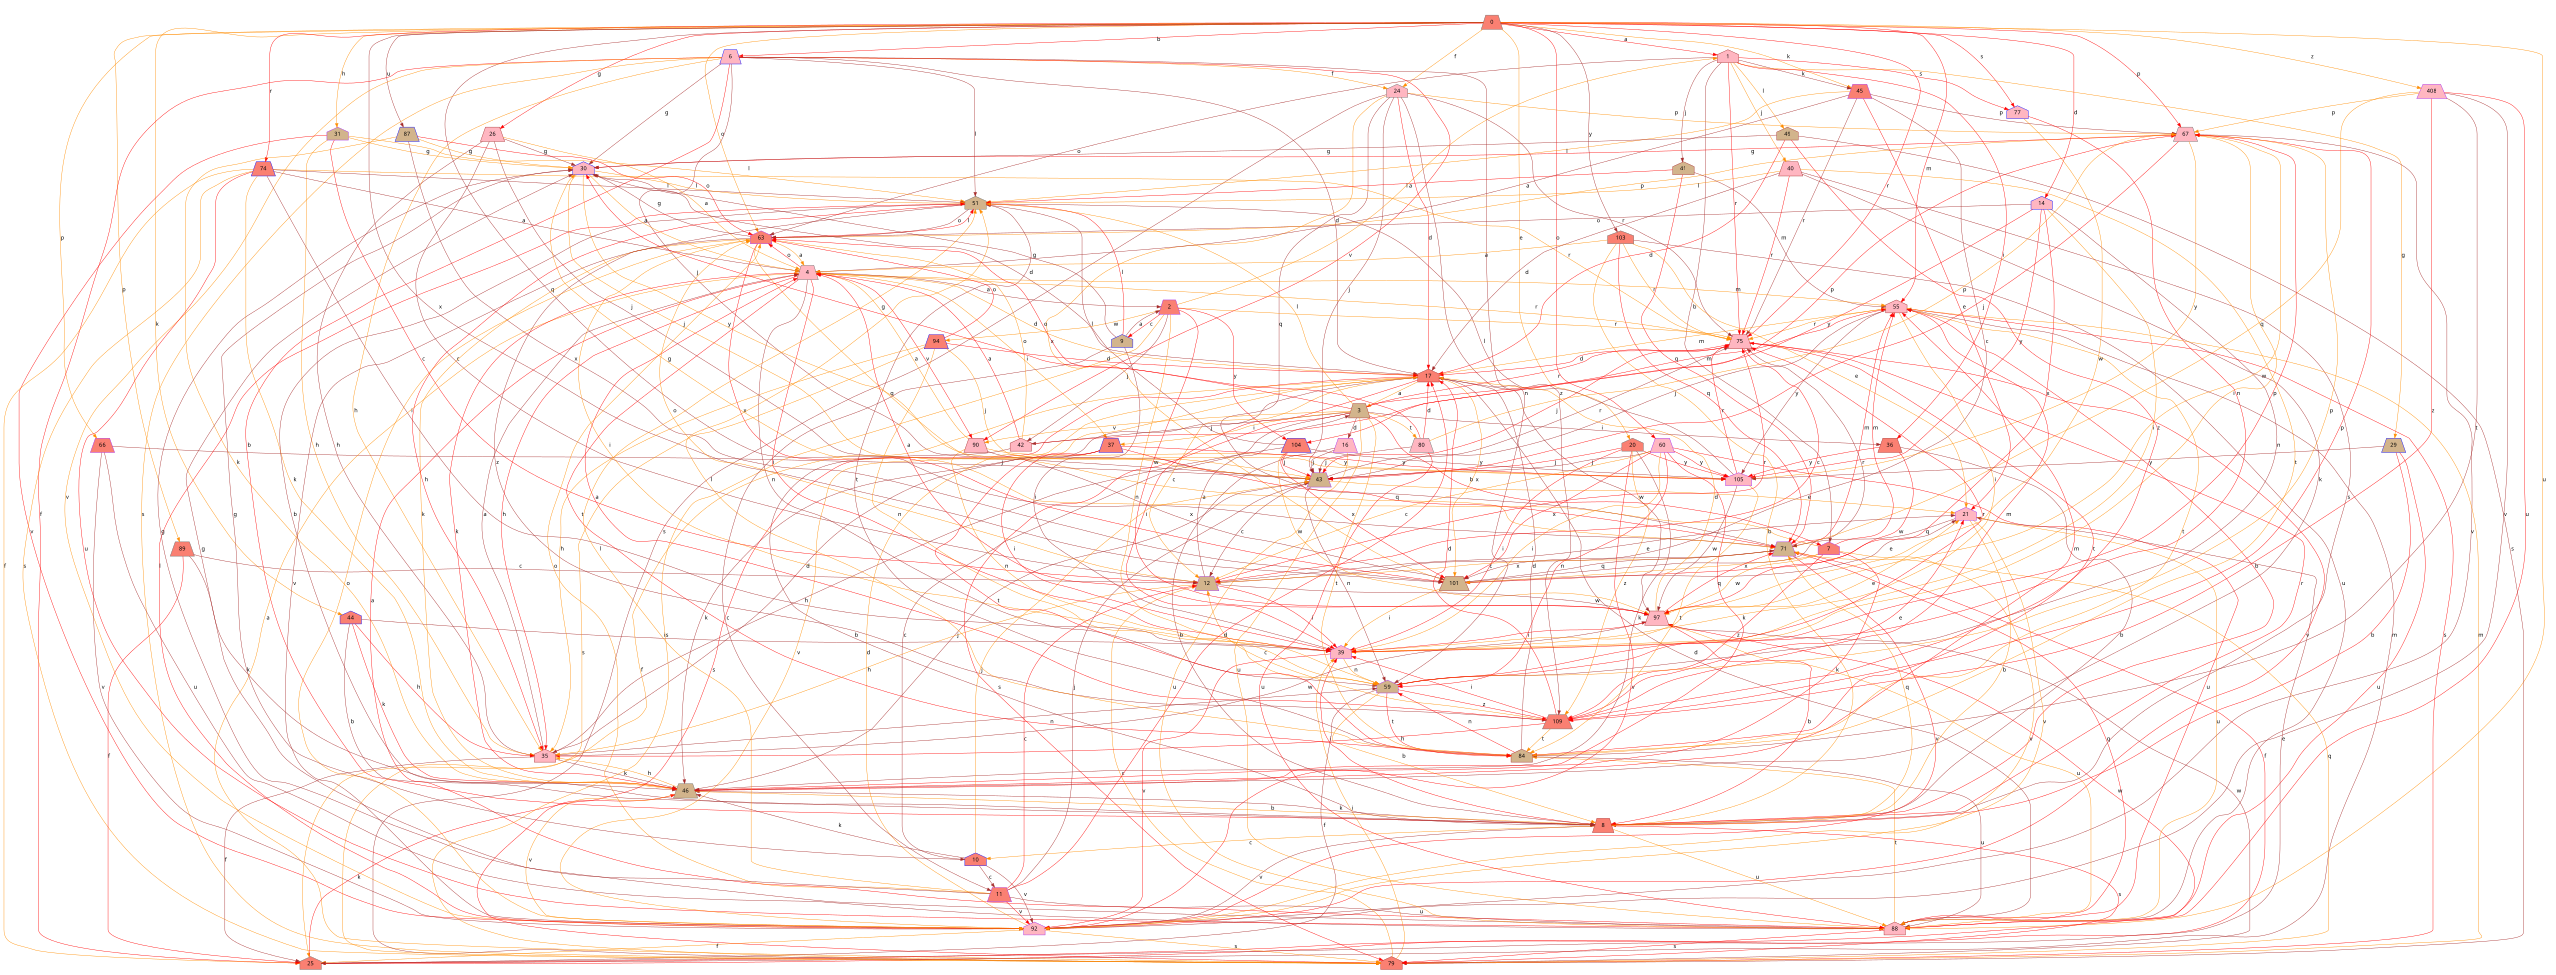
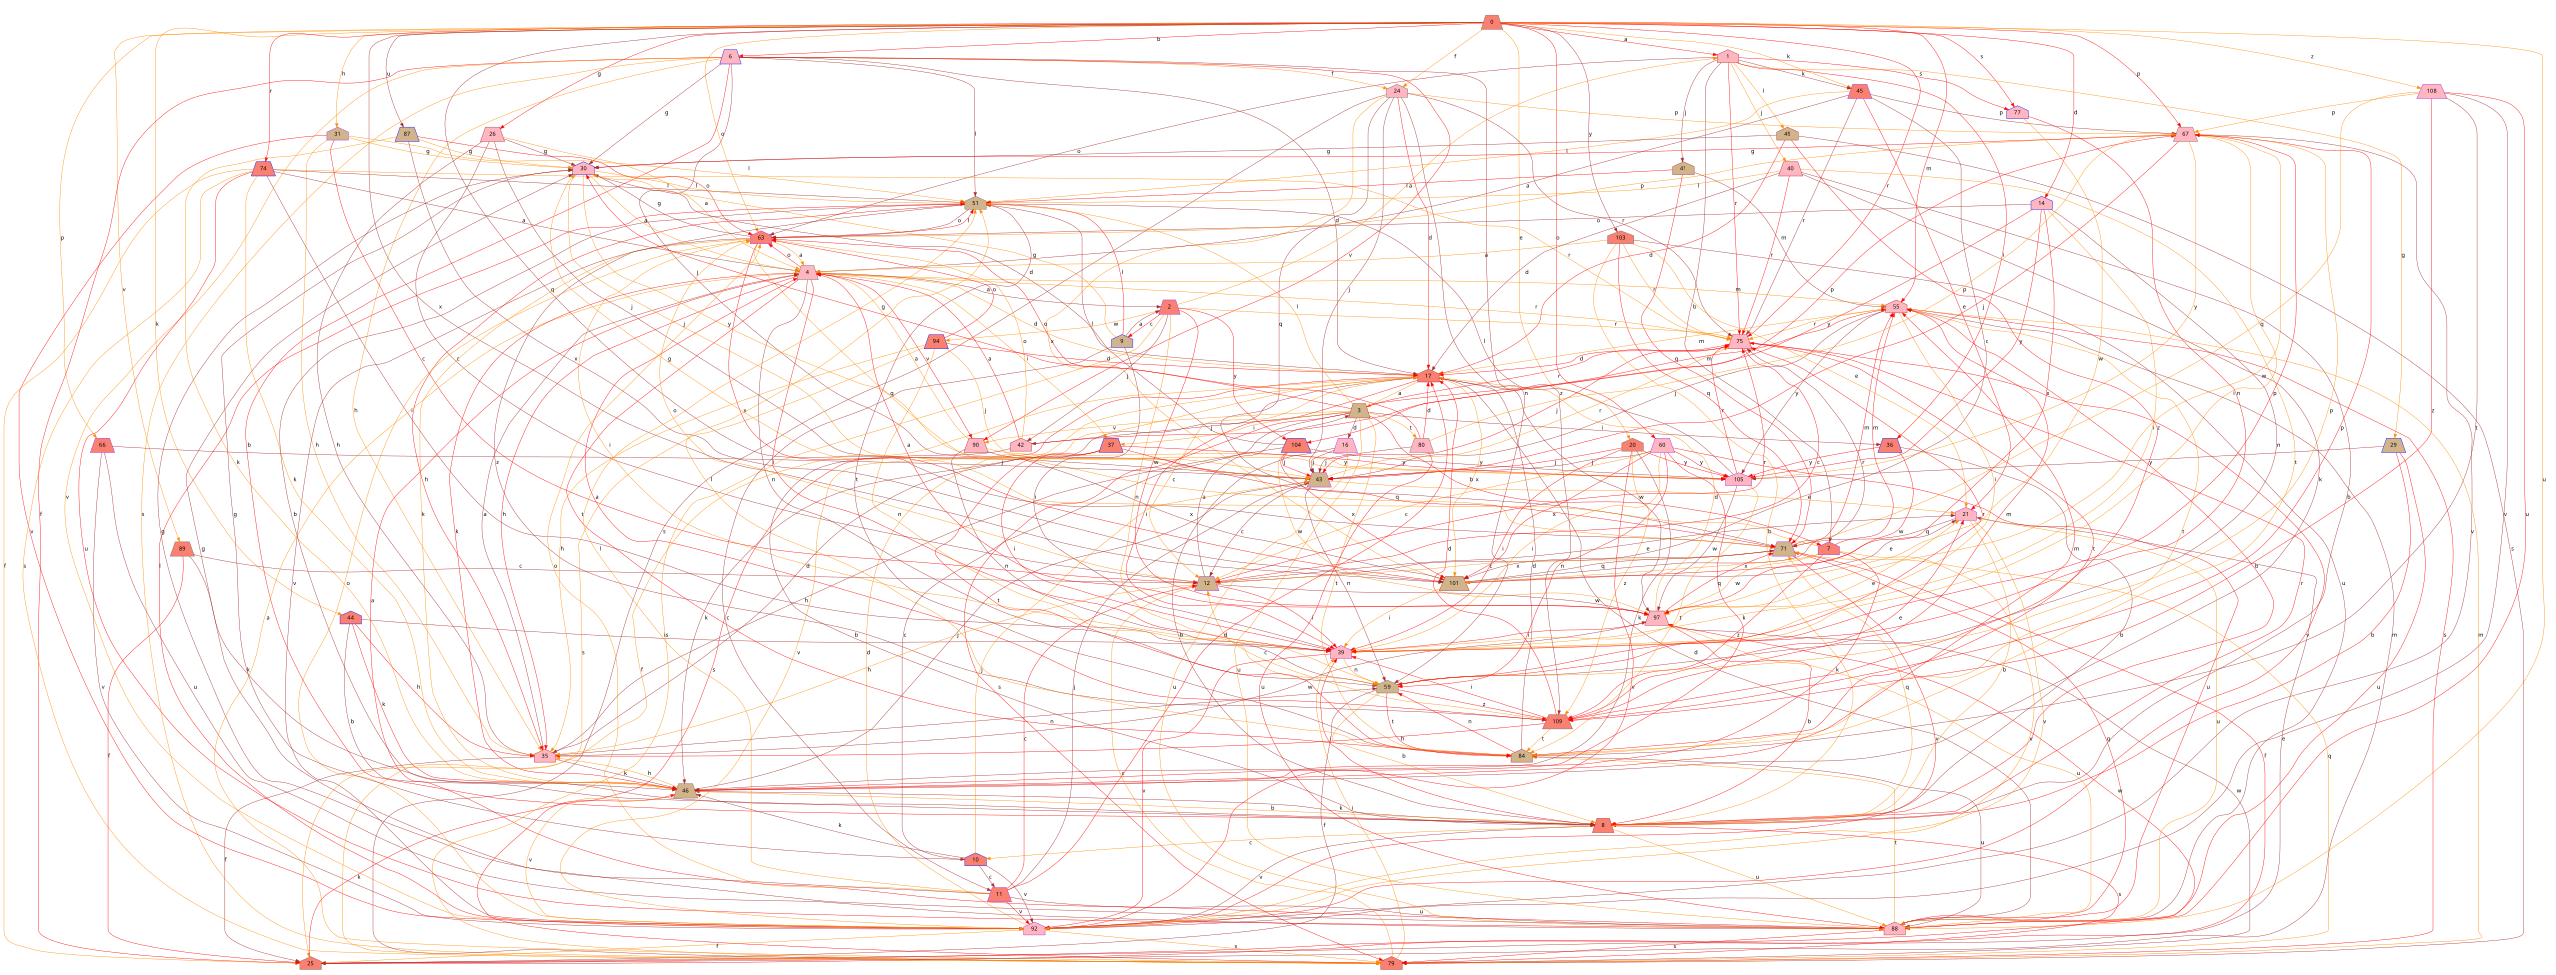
node "408": label "408" -> "108"
edge "9" -> "30": color brown -> darkorange
edge "0" -> "89": label "p" -> "v"
edge "43" -> "75": color brown -> darkorange
node "36": color brown -> blue
edge "40" -> "8": label "s" -> "b"
edge "90" -> "59": color darkorange -> brown
node "59": color purple -> gray40
